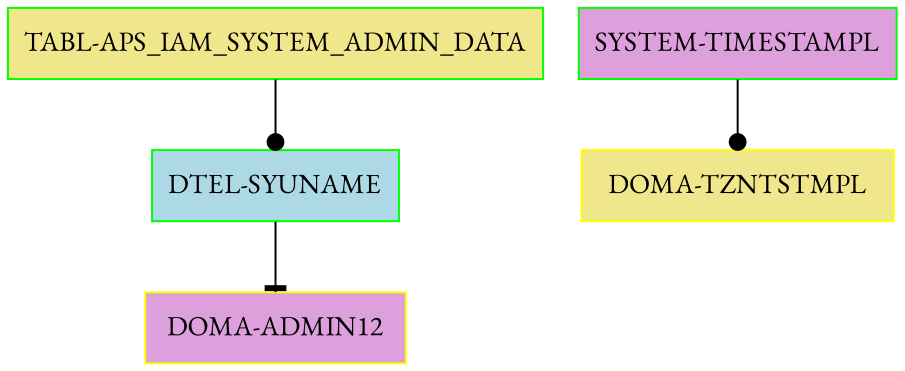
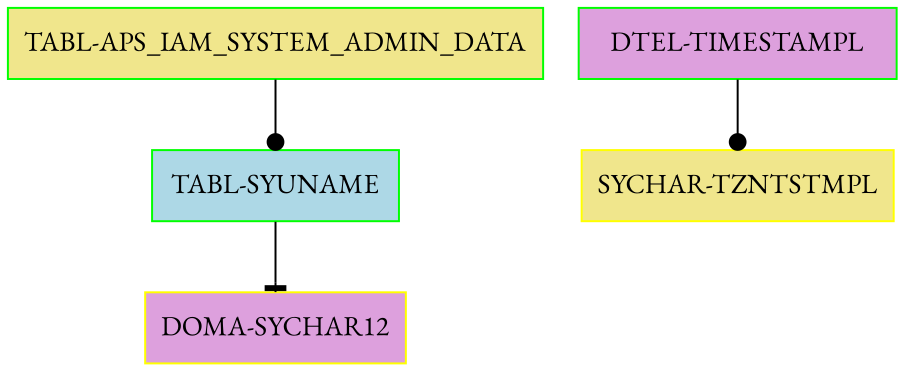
node "SYSTEM-TIMESTAMPL": label "SYSTEM-TIMESTAMPL" -> "DTEL-TIMESTAMPL"
node "DTEL-SYUNAME": label "DTEL-SYUNAME" -> "TABL-SYUNAME"
node "DOMA-TZNTSTMPL": label "DOMA-TZNTSTMPL" -> "SYCHAR-TZNTSTMPL"
node "DOMA-ADMIN12": label "DOMA-ADMIN12" -> "DOMA-SYCHAR12"
